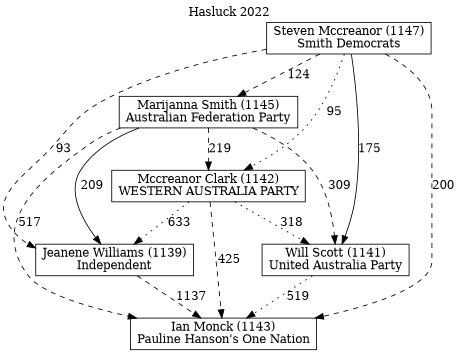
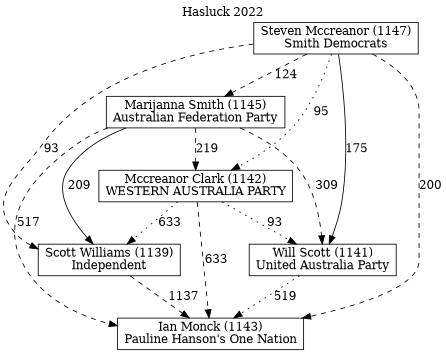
edge "Mccreanor Clark (1142) WESTERN AUSTRALIA PARTY" -> "Will Scott (1141) United Australia Party": label "318" -> "93"
node "Jeanene Williams (1139) Independent": label "Jeanene Williams (1139) Independent" -> "Scott Williams (1139) Independent"
edge "Mccreanor Clark (1142) WESTERN AUSTRALIA PARTY" -> "Ian Monck (1143) Pauline Hanson's One Nation": label "425" -> "633"
